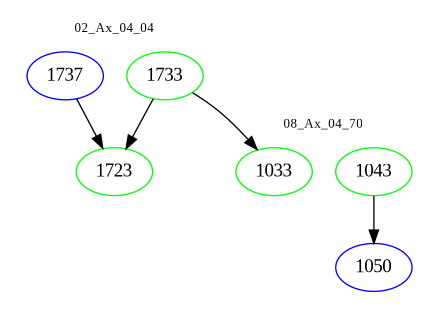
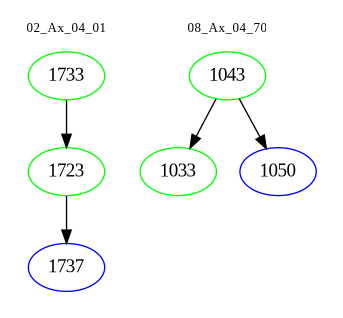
cluster "02_Ax_04_04": label "02_Ax_04_04" -> "02_Ax_04_01"
edge "1737" -> "1723": reversed
edge "1733" -> "1033": now "1043" -> "1033"
